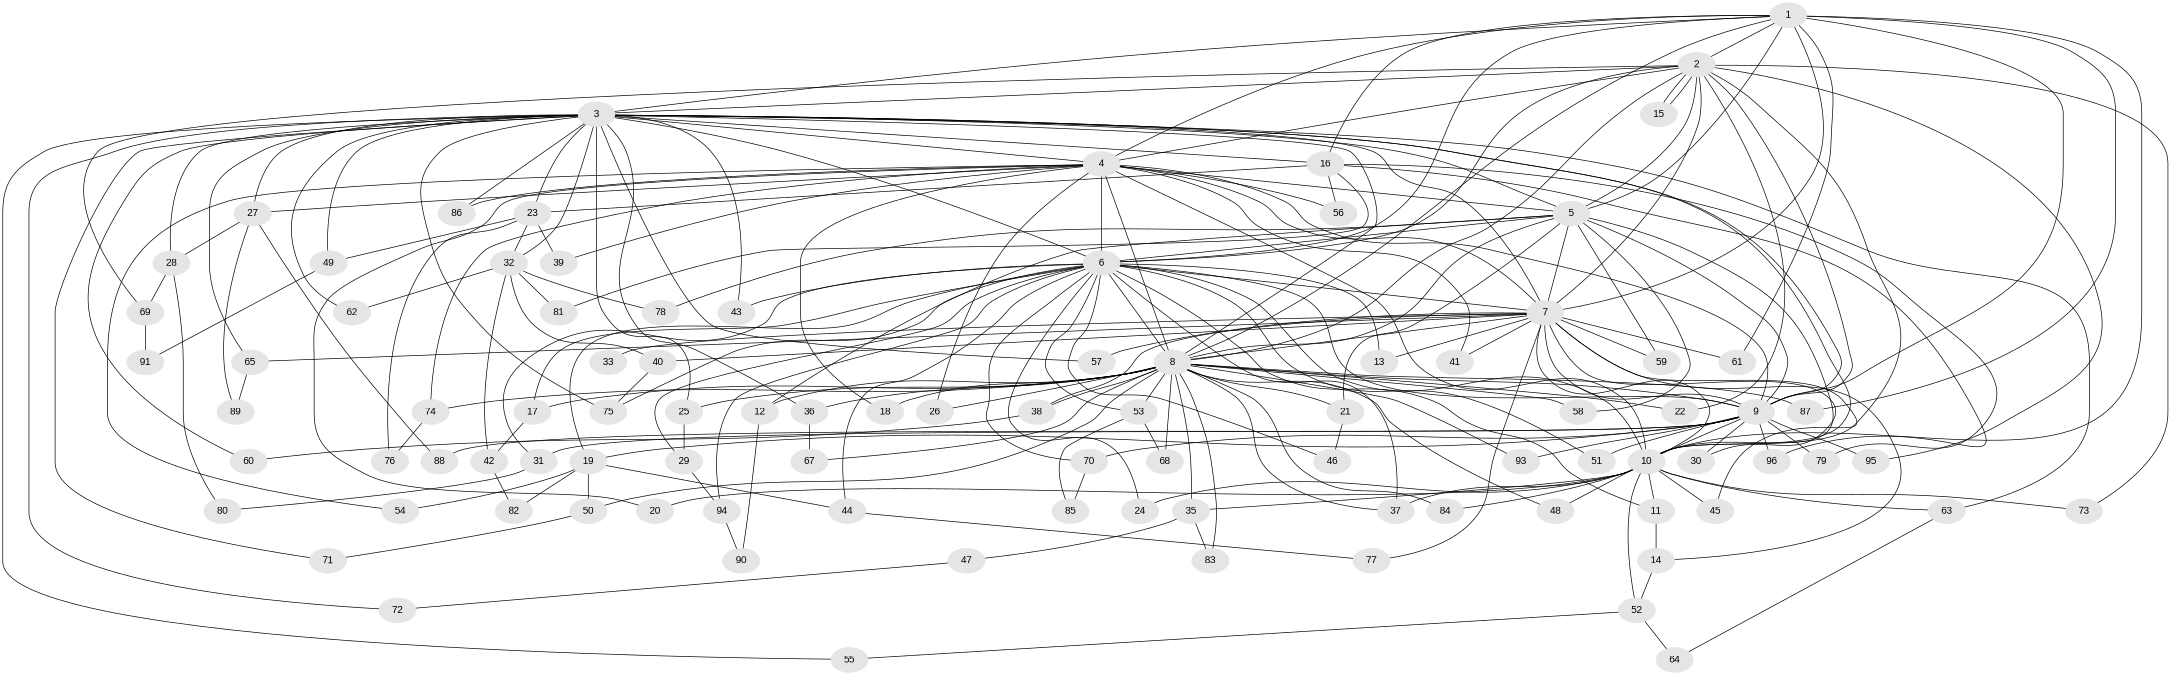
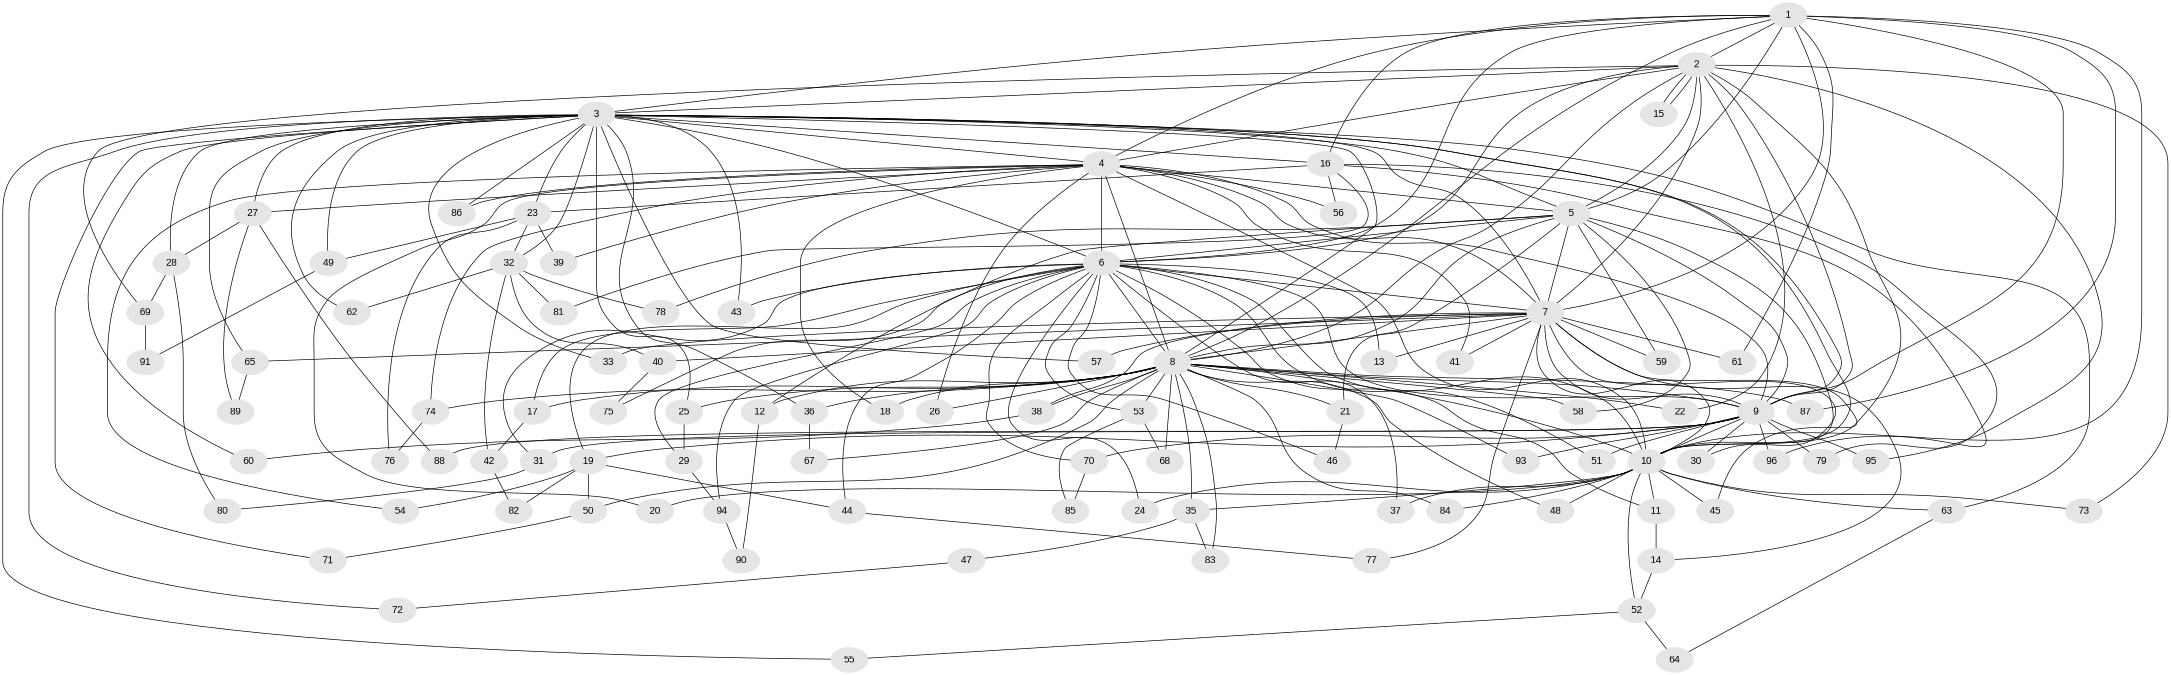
edge "3" -- "75": now "3" -- "33"
edge "8" -- "37": now "8" -- "10"
